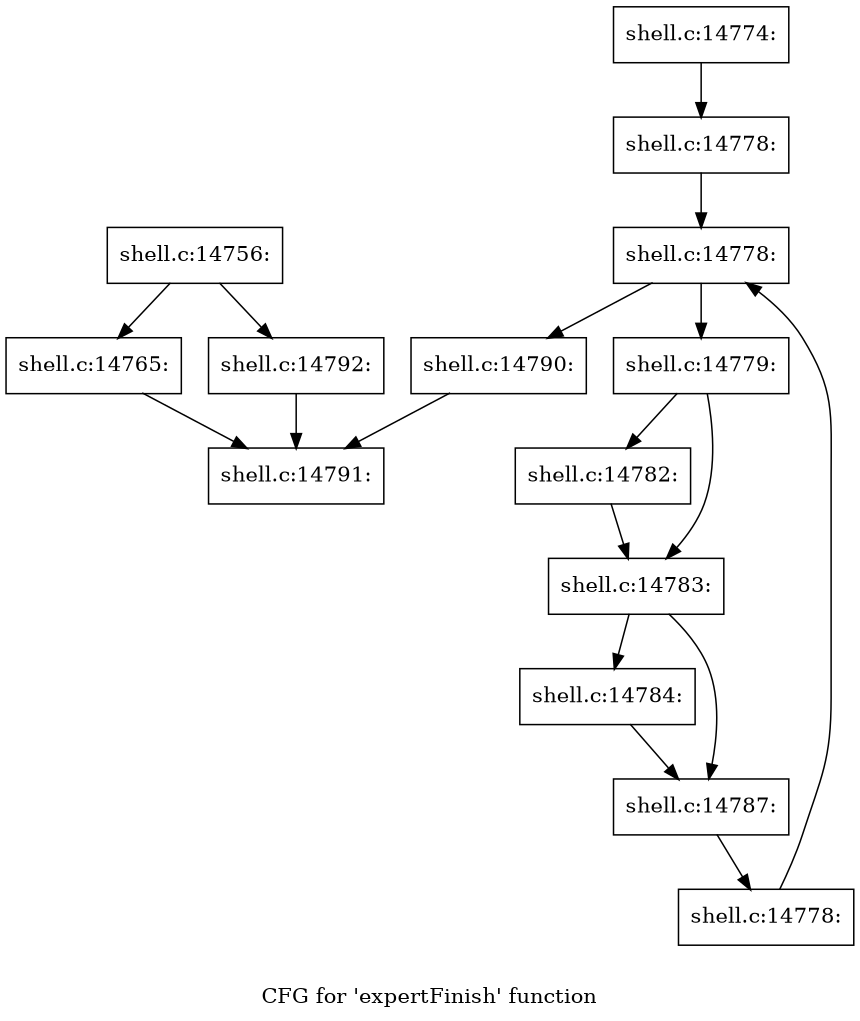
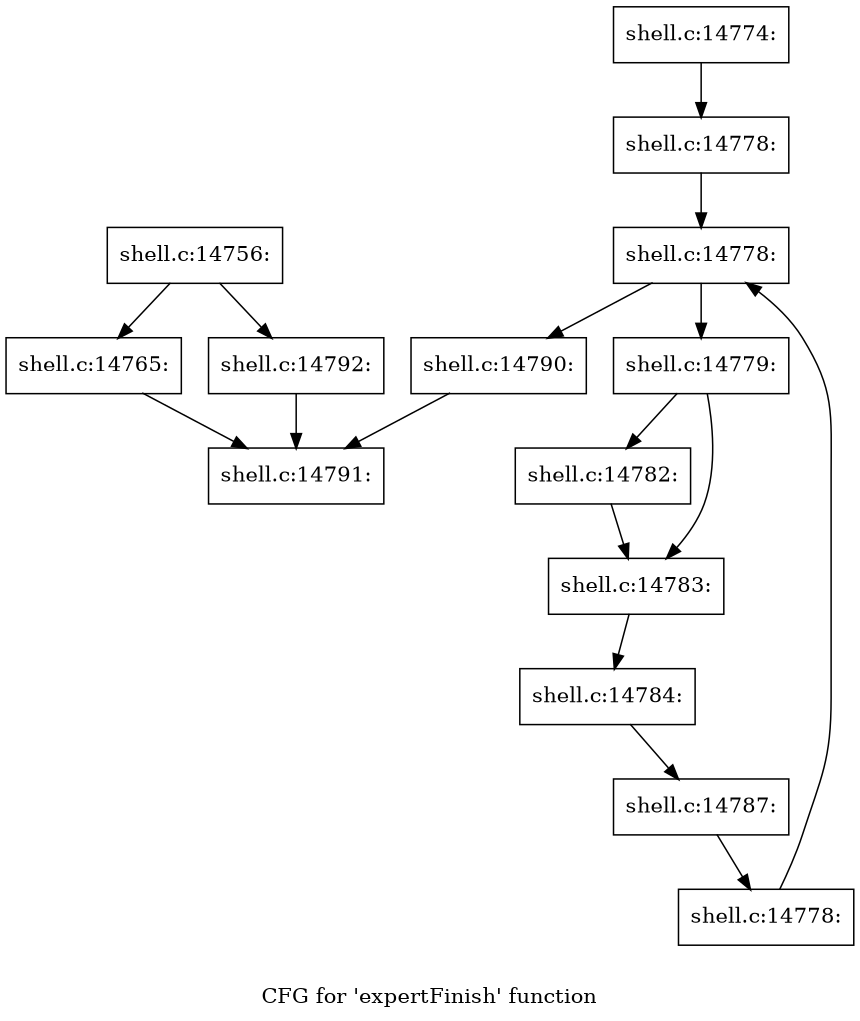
edge "shell.c:14783:" -> "shell.c:14787:": removed
